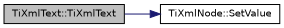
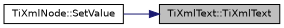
edge "TiXmlText::TiXmlText" -> "TiXmlNode::SetValue": reversed
